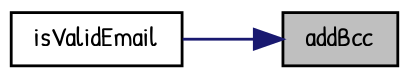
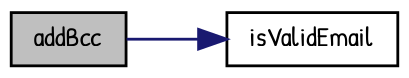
edge "isValidEmail" -> "addBcc": reversed
